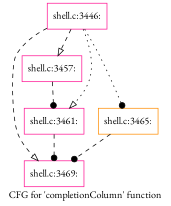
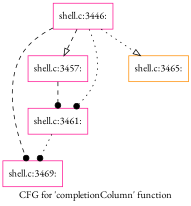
edge "shell.c:3446:" -> "shell.c:3465:": arrowhead dot -> onormal
edge "shell.c:3446:" -> "shell.c:3461:": arrowhead onormal -> dot
edge "shell.c:3446:" -> "shell.c:3469:": arrowhead onormal -> dot
edge "shell.c:3461:" -> "shell.c:3469:": style dashed -> dotted
edge "shell.c:3465:" -> "shell.c:3469:": removed
